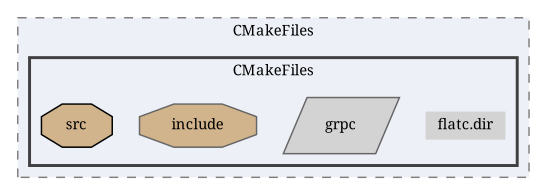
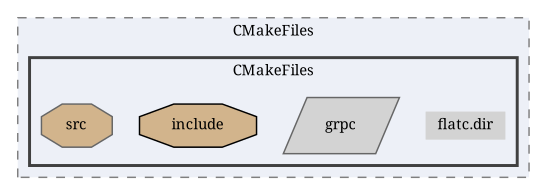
node "src": color black -> gray40
node "include": color gray40 -> black
